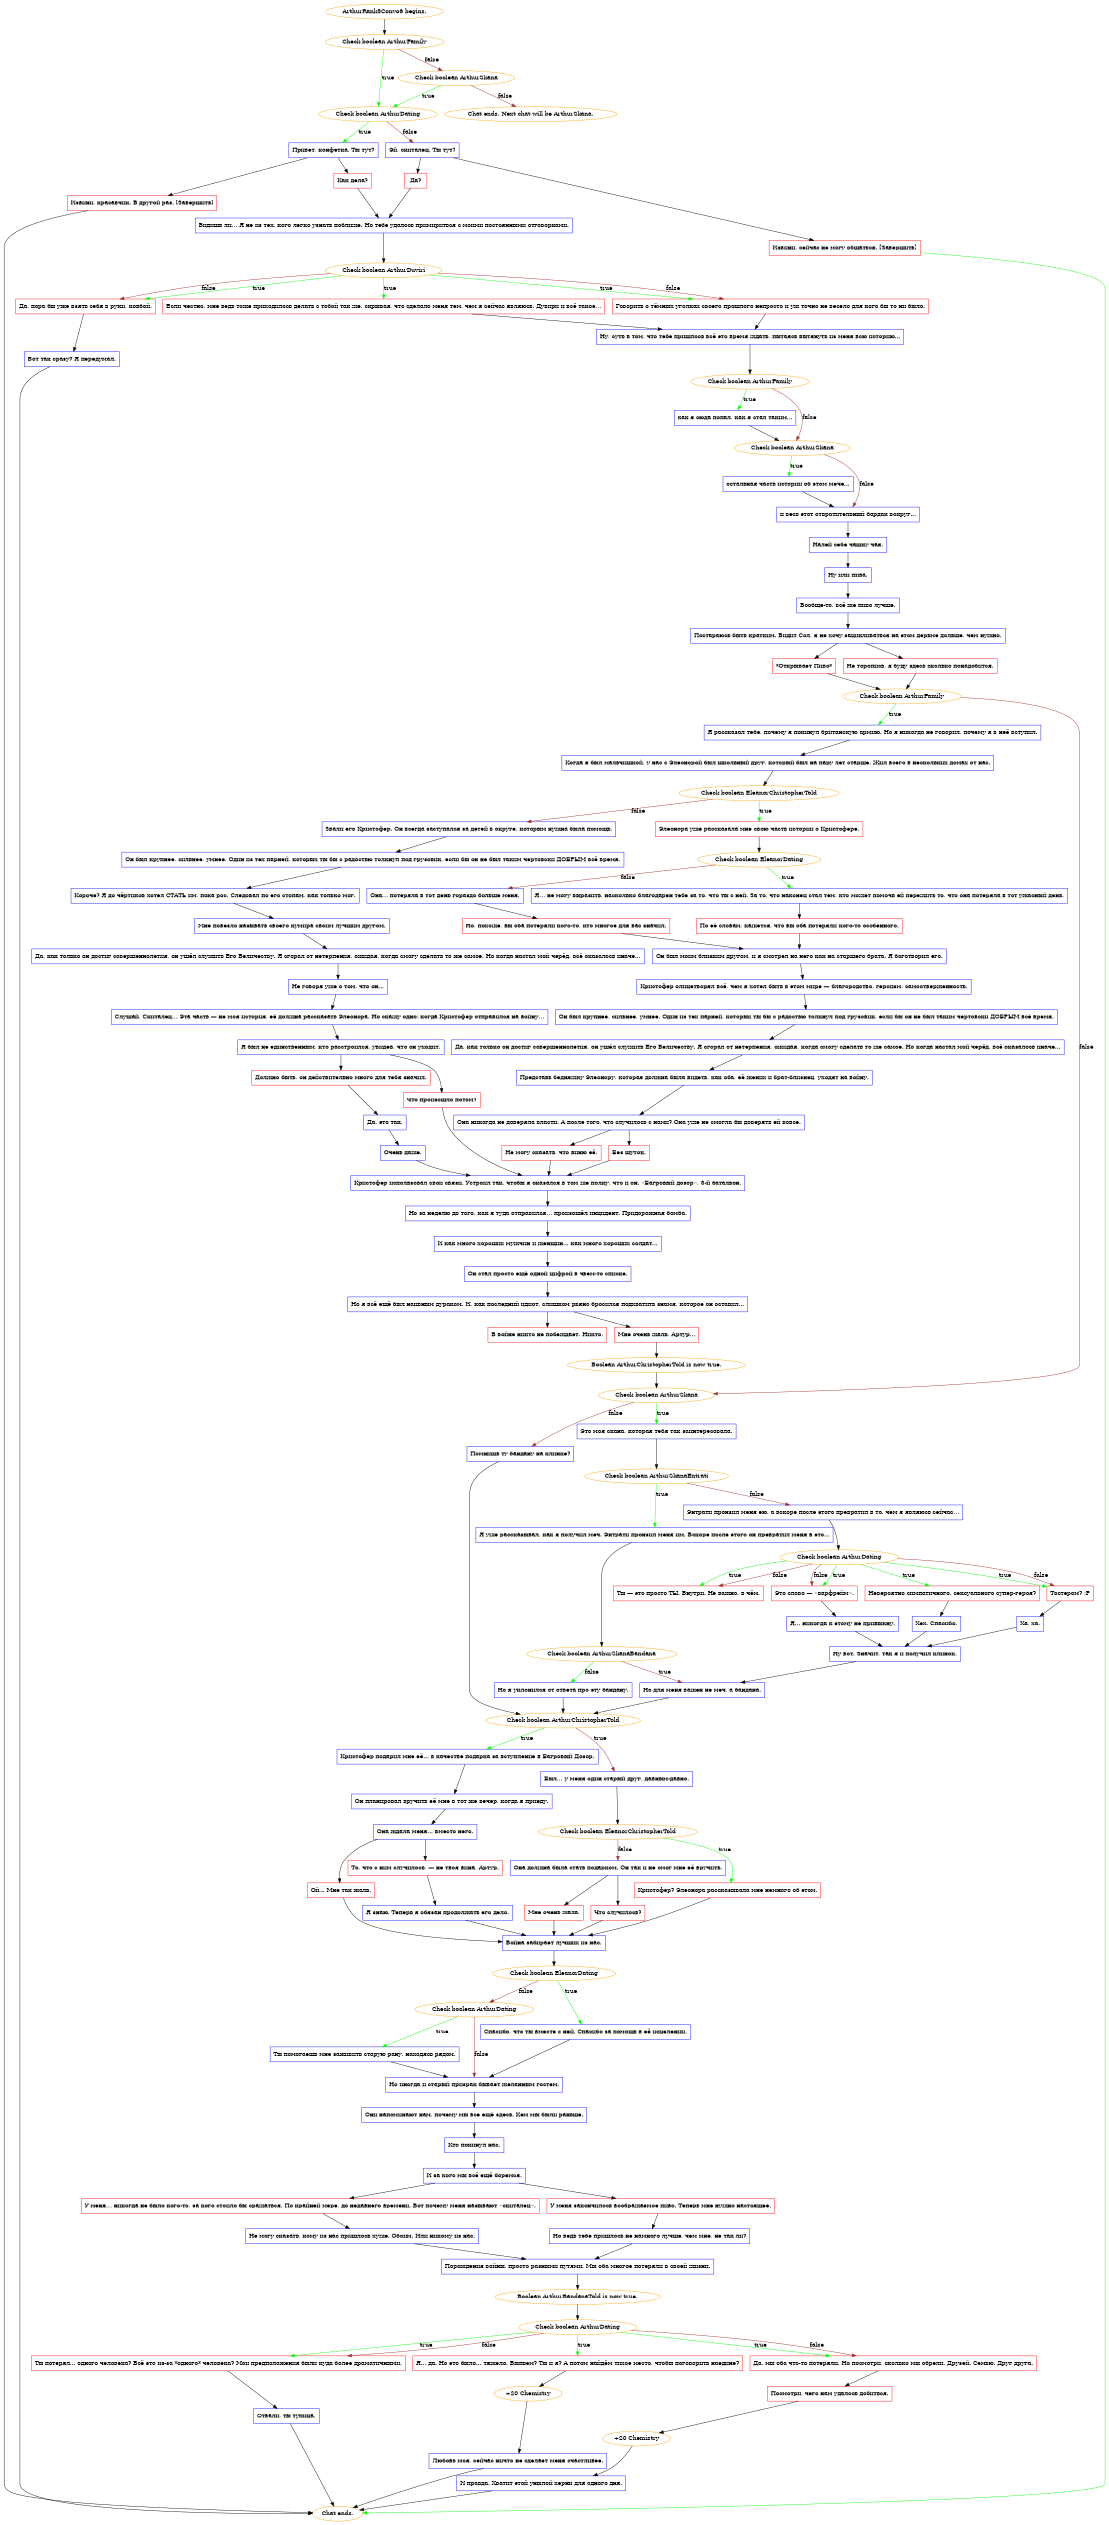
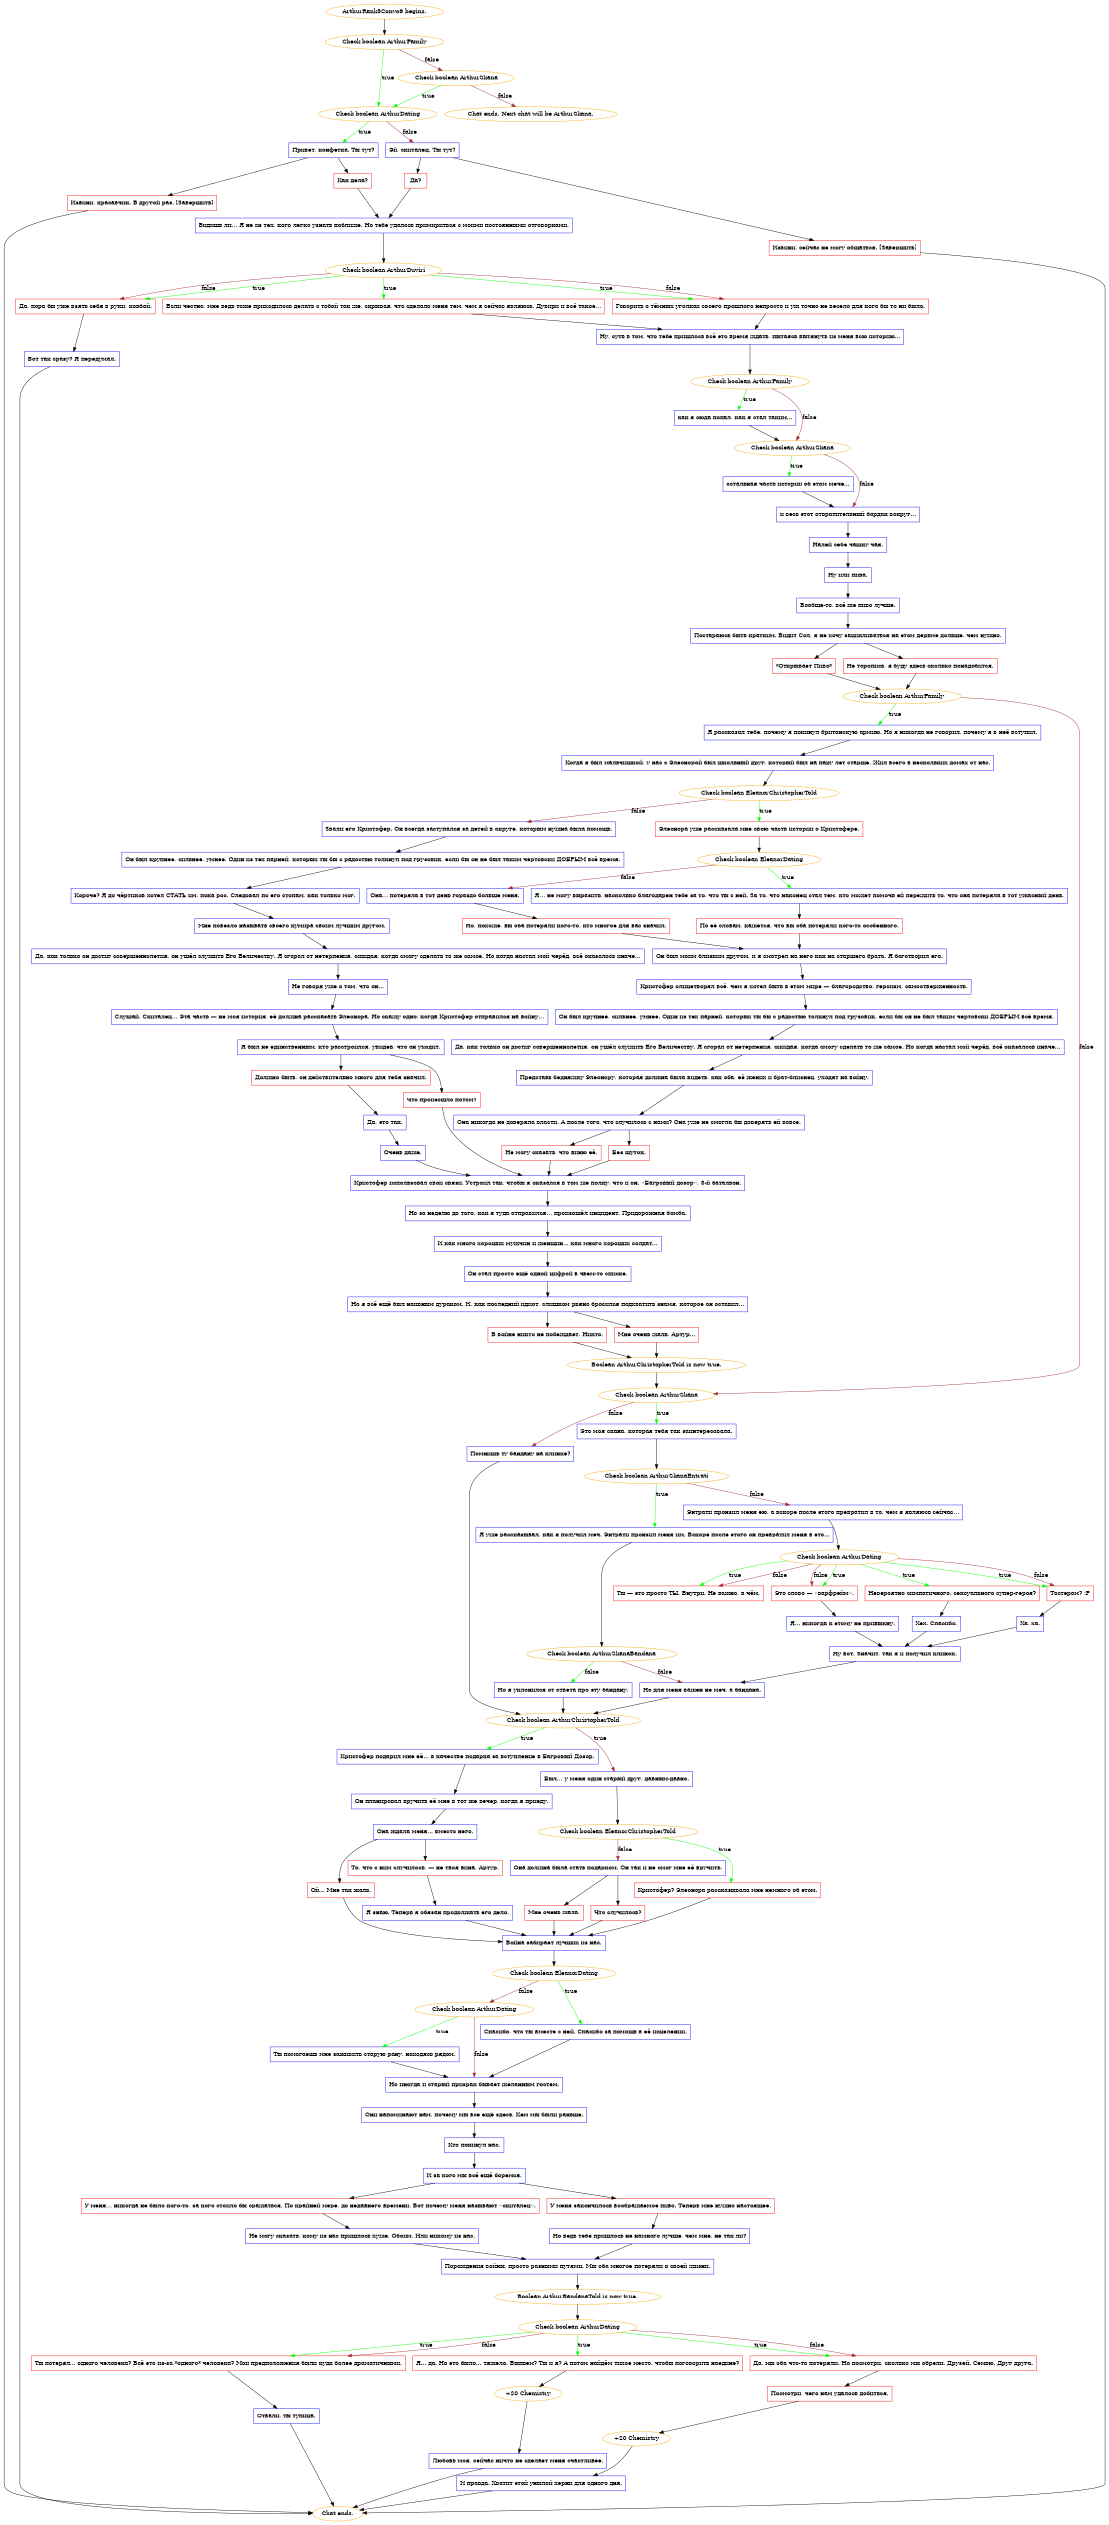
edge "В войне никто не побеждает. Никто." -> "Boolean ArthurChristopherTold is now true.": added
edge "Извини, сейчас не могу общаться. [Завершить]" -> "Chat ends.": color green -> black
edge "Check boolean ArthurSkanaBandana" -> "Но для меня важен не меч, а бандана.": label "true" -> "false"
